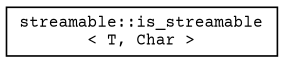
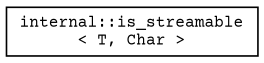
node "streamable::is_streamable < T, Char >": label "streamable::is_streamable < T, Char >" -> "internal::is_streamable < T, Char >"
